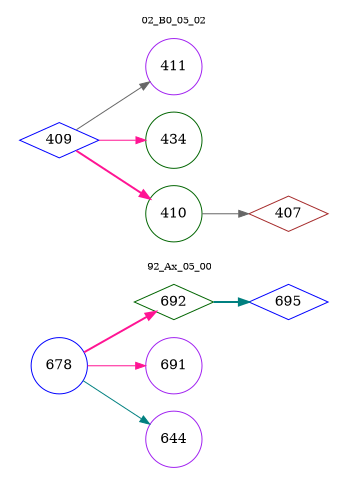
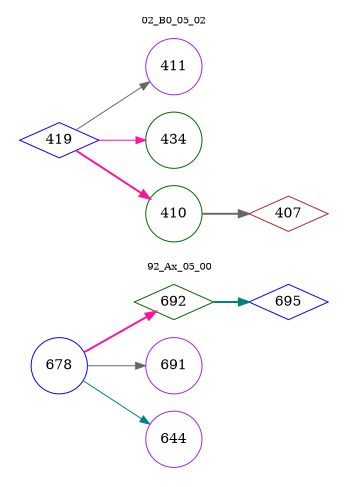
node "409": label "409" -> "419"
edge "410" -> "407": style solid -> bold
edge "678" -> "691": color deeppink -> gray40
